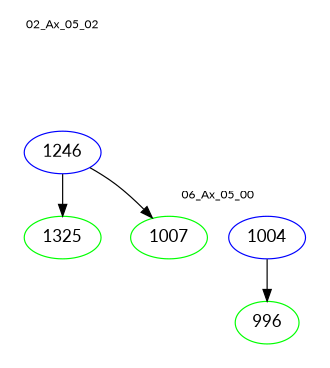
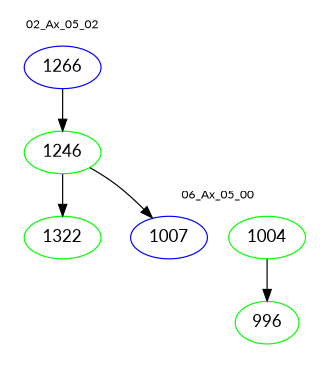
node "1266": added
node "1246": color blue -> green
node "1325": label "1325" -> "1322"
node "1007": color green -> blue
node "1004": color blue -> green
